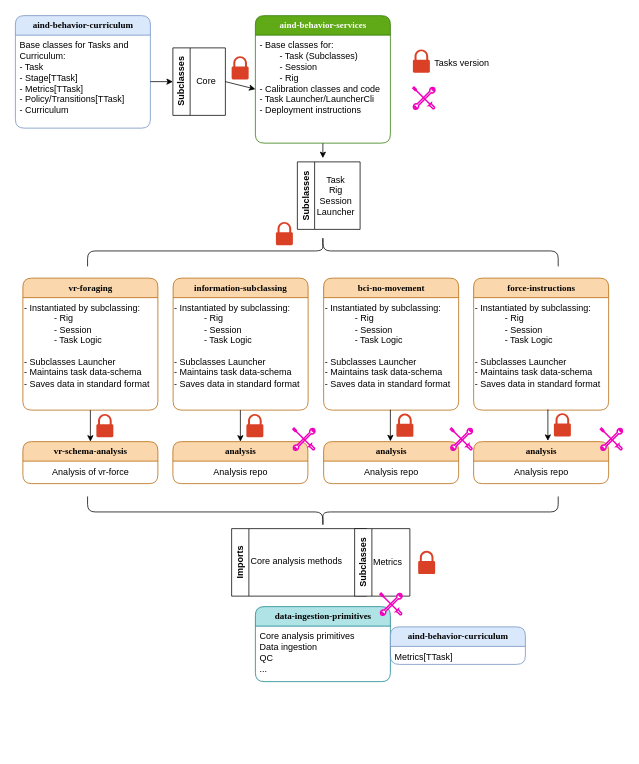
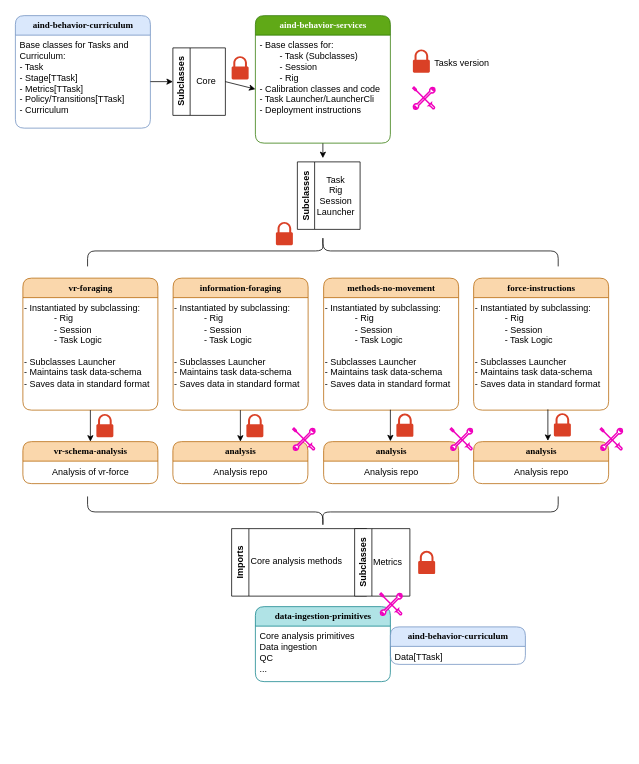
node "information-subclassing": label "information-subclassing" -> "information-foraging"
node "bci-no-movement": label "bci-no-movement" -> "methods-no-movement"
node "Metrics[TTask]": label "Metrics[TTask]" -> "Data[TTask]"
